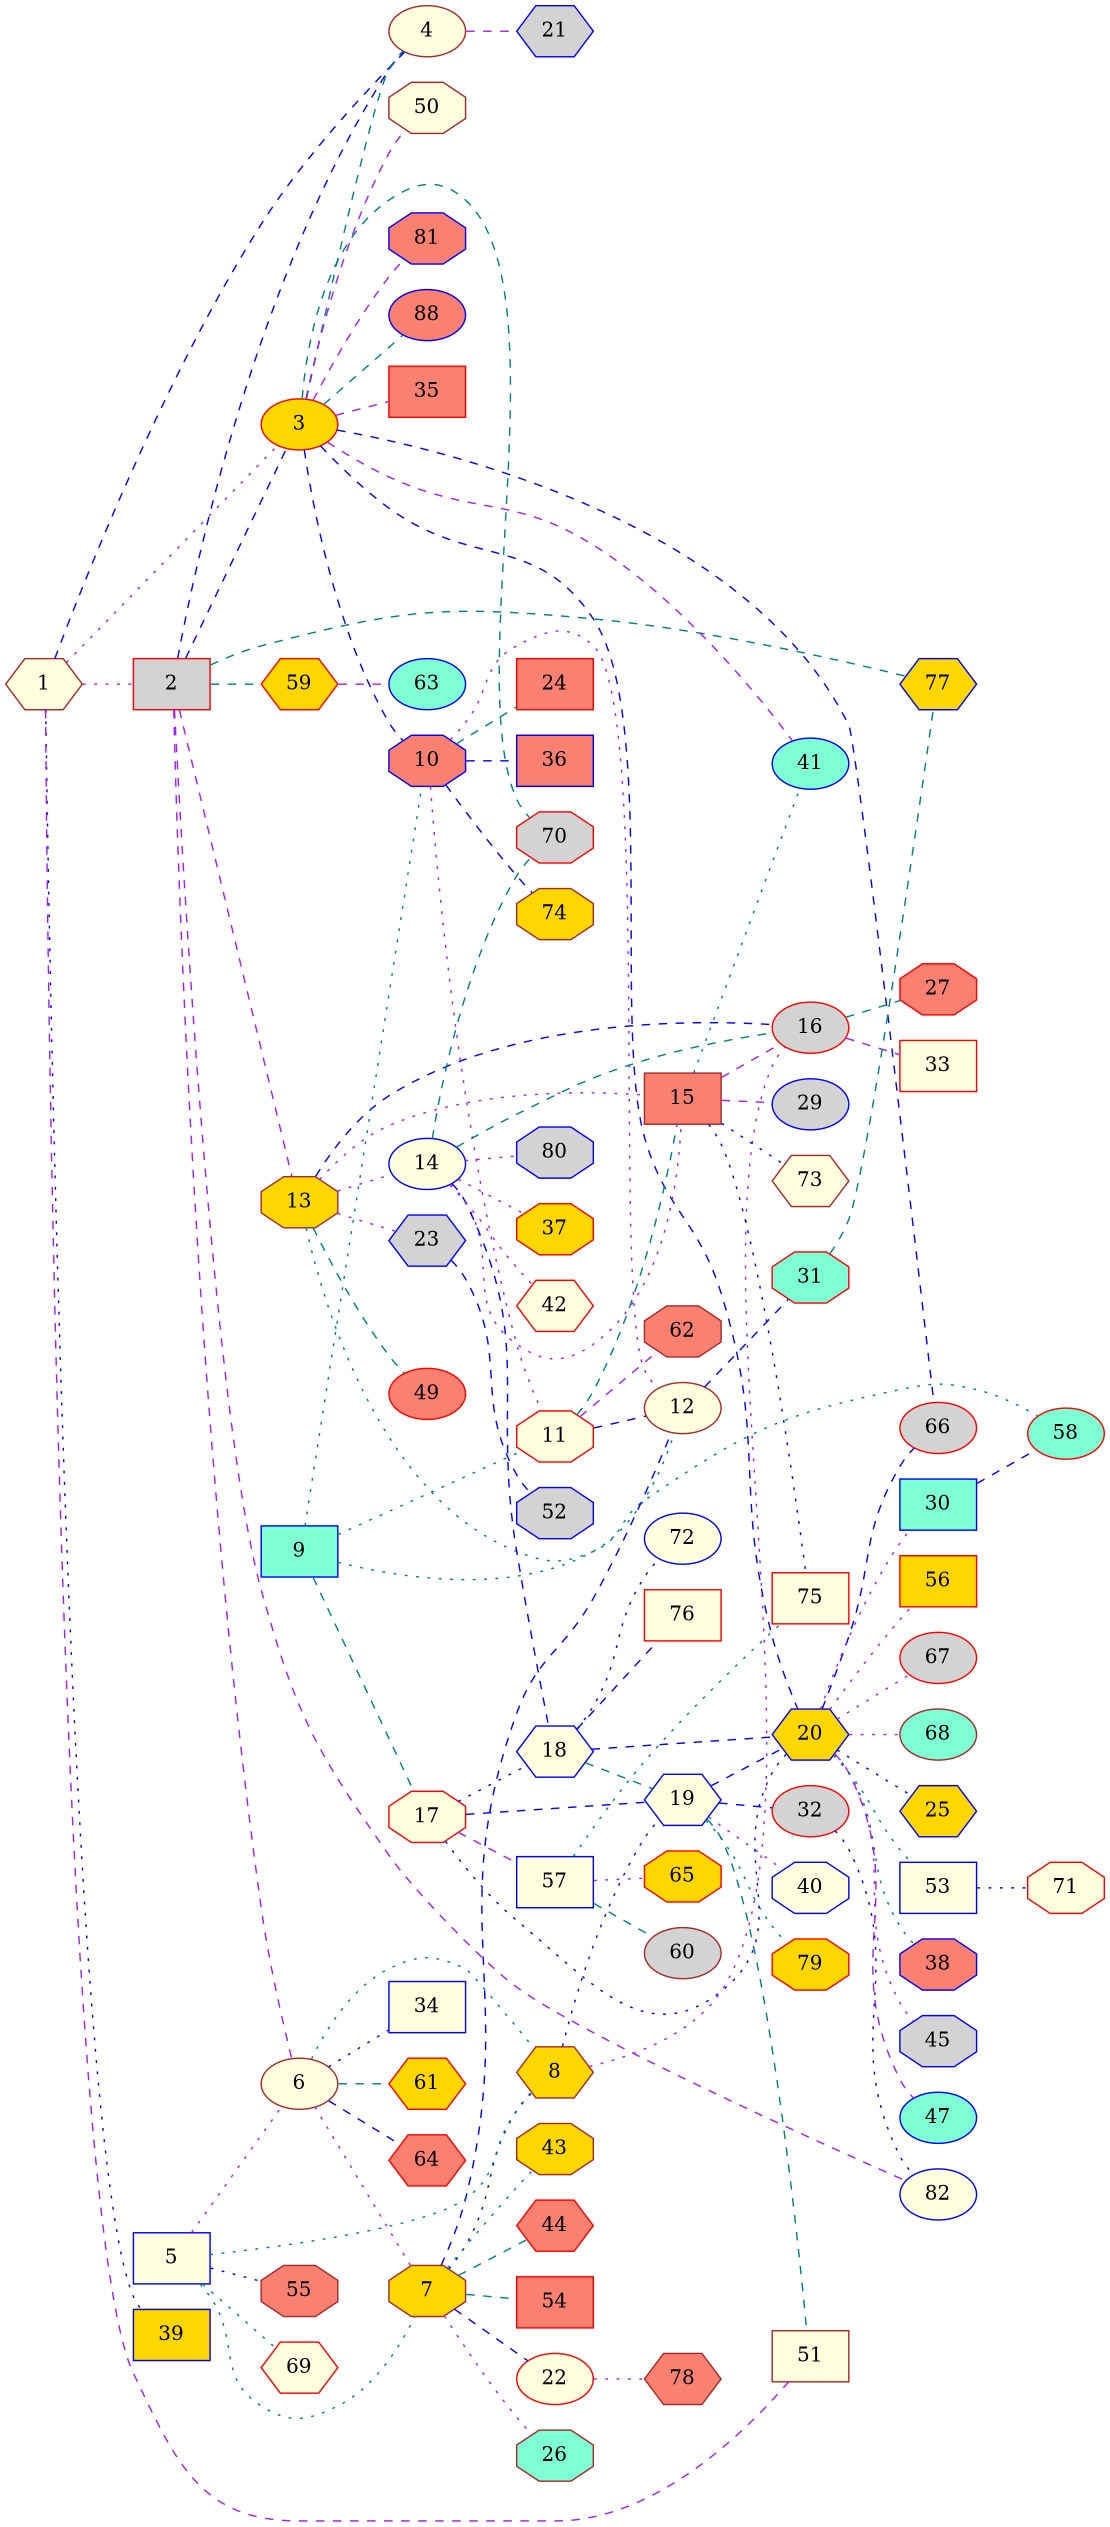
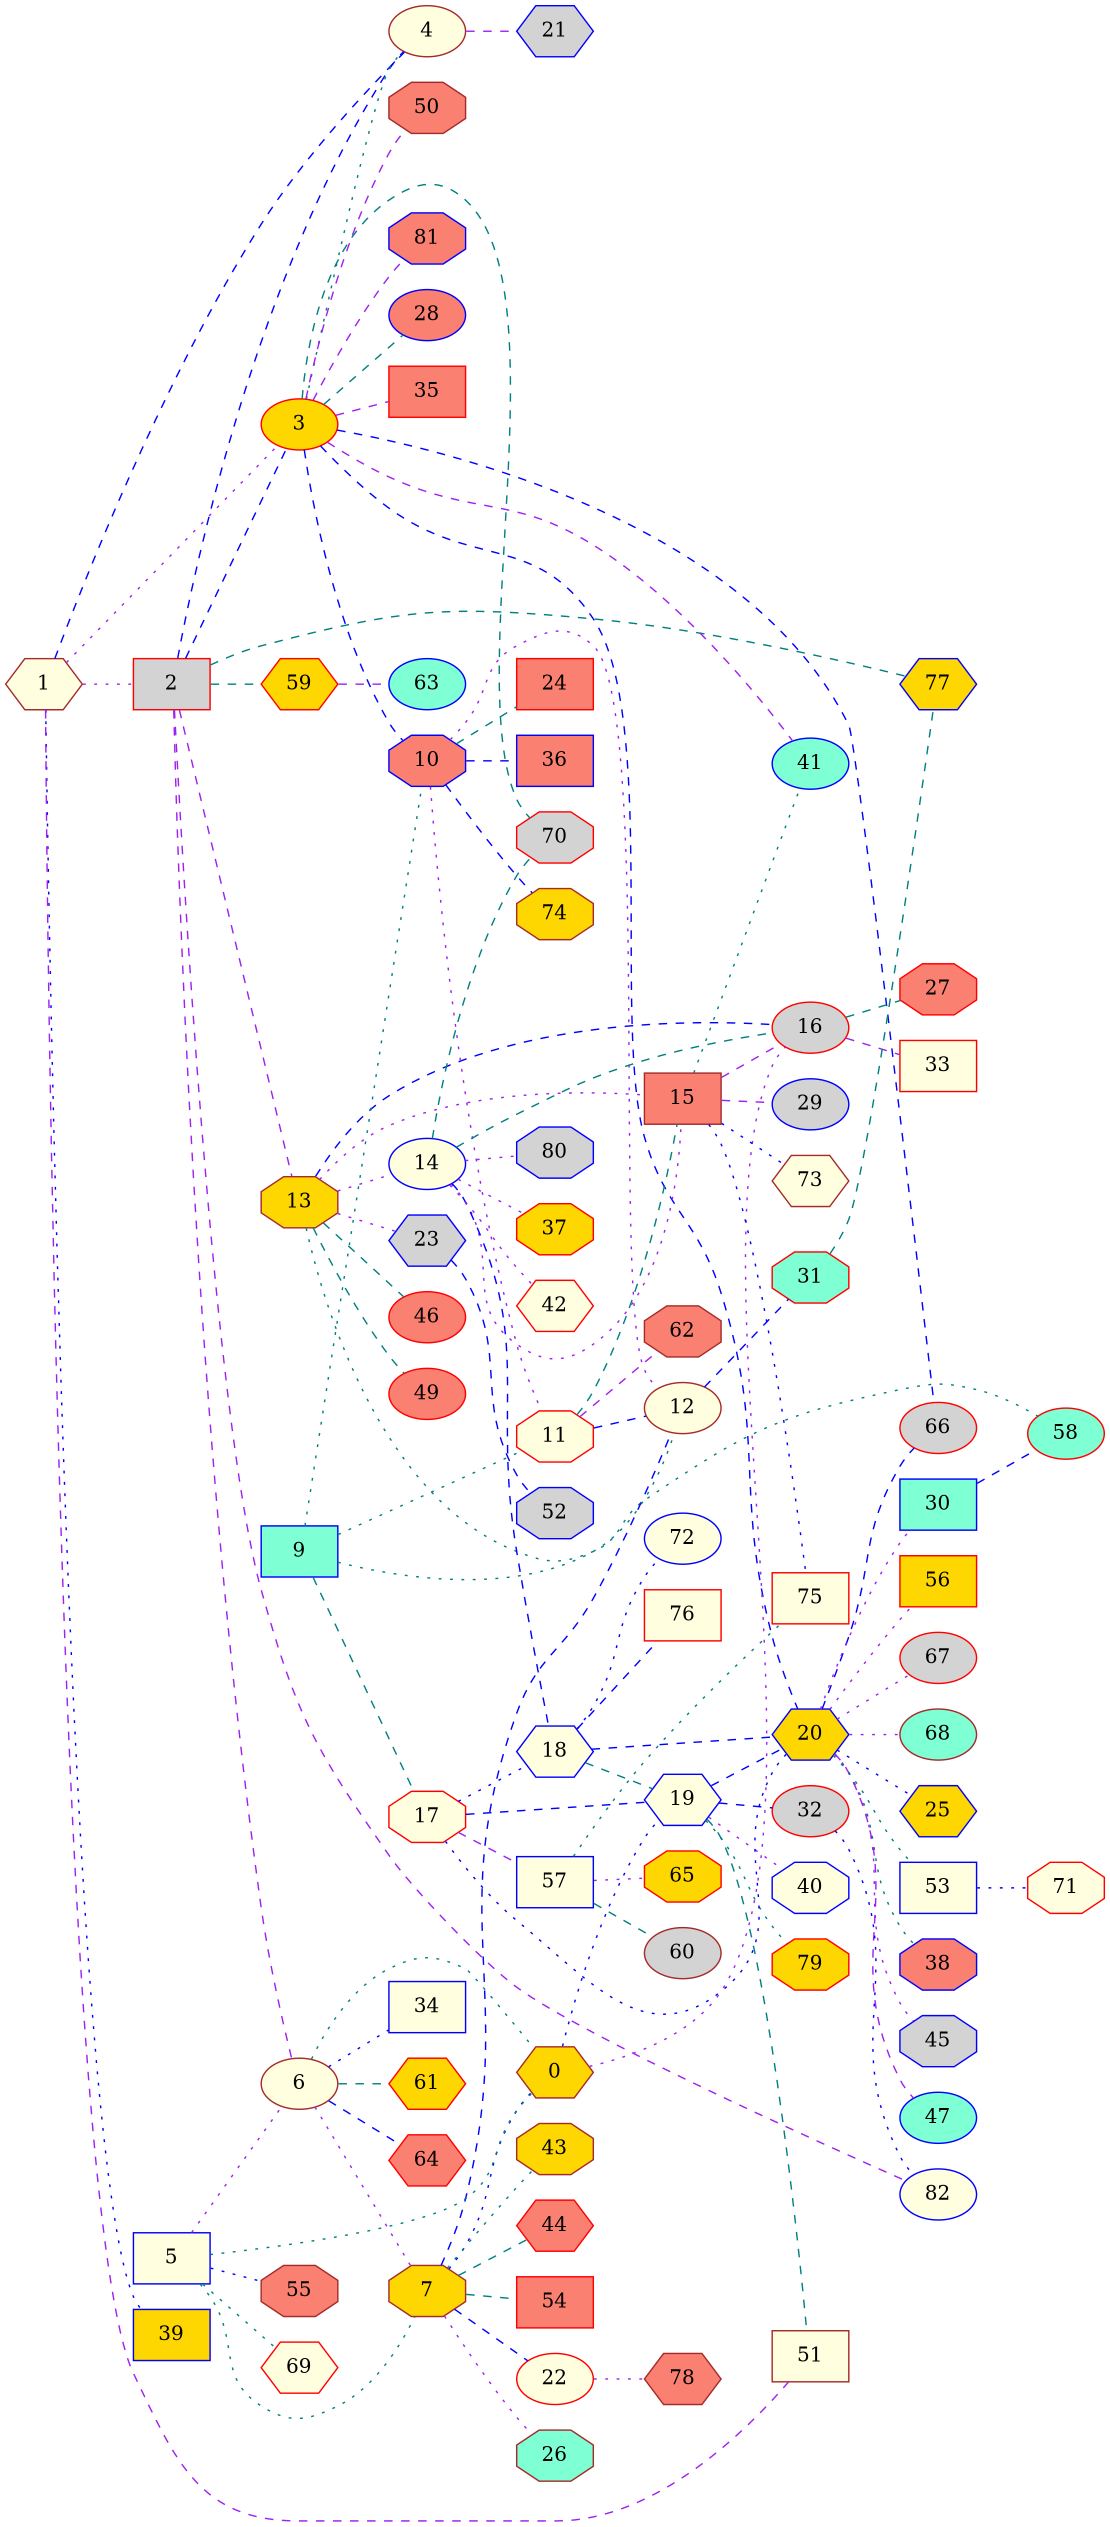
node "50": fillcolor lightyellow -> salmon
edge "4" -- "3": style dashed -> dotted
node "88": label "88" -> "28"
node "46": added
node "8": label "8" -> "0"
